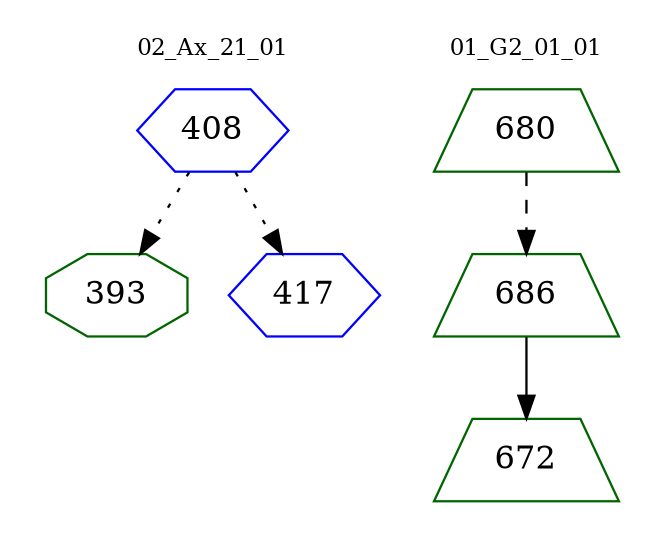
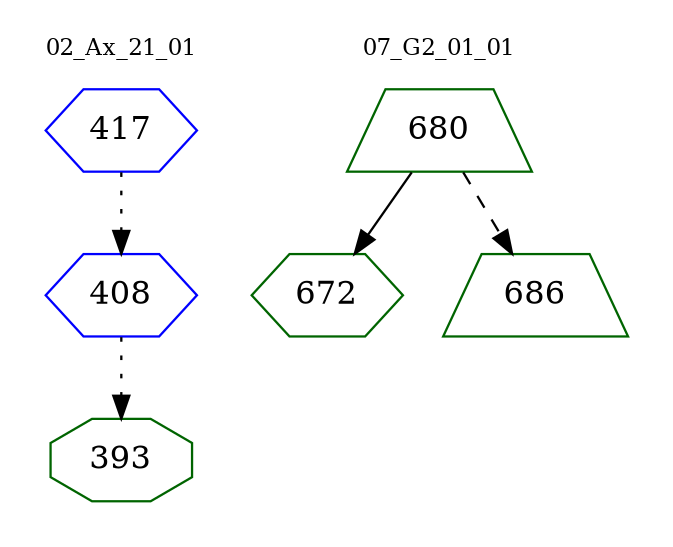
cluster "01_G2_01_01": label "01_G2_01_01" -> "07_G2_01_01"
edge "408" -> "417": reversed
edge "686" -> "672": now "680" -> "672"
node "672": shape trapezium -> hexagon
